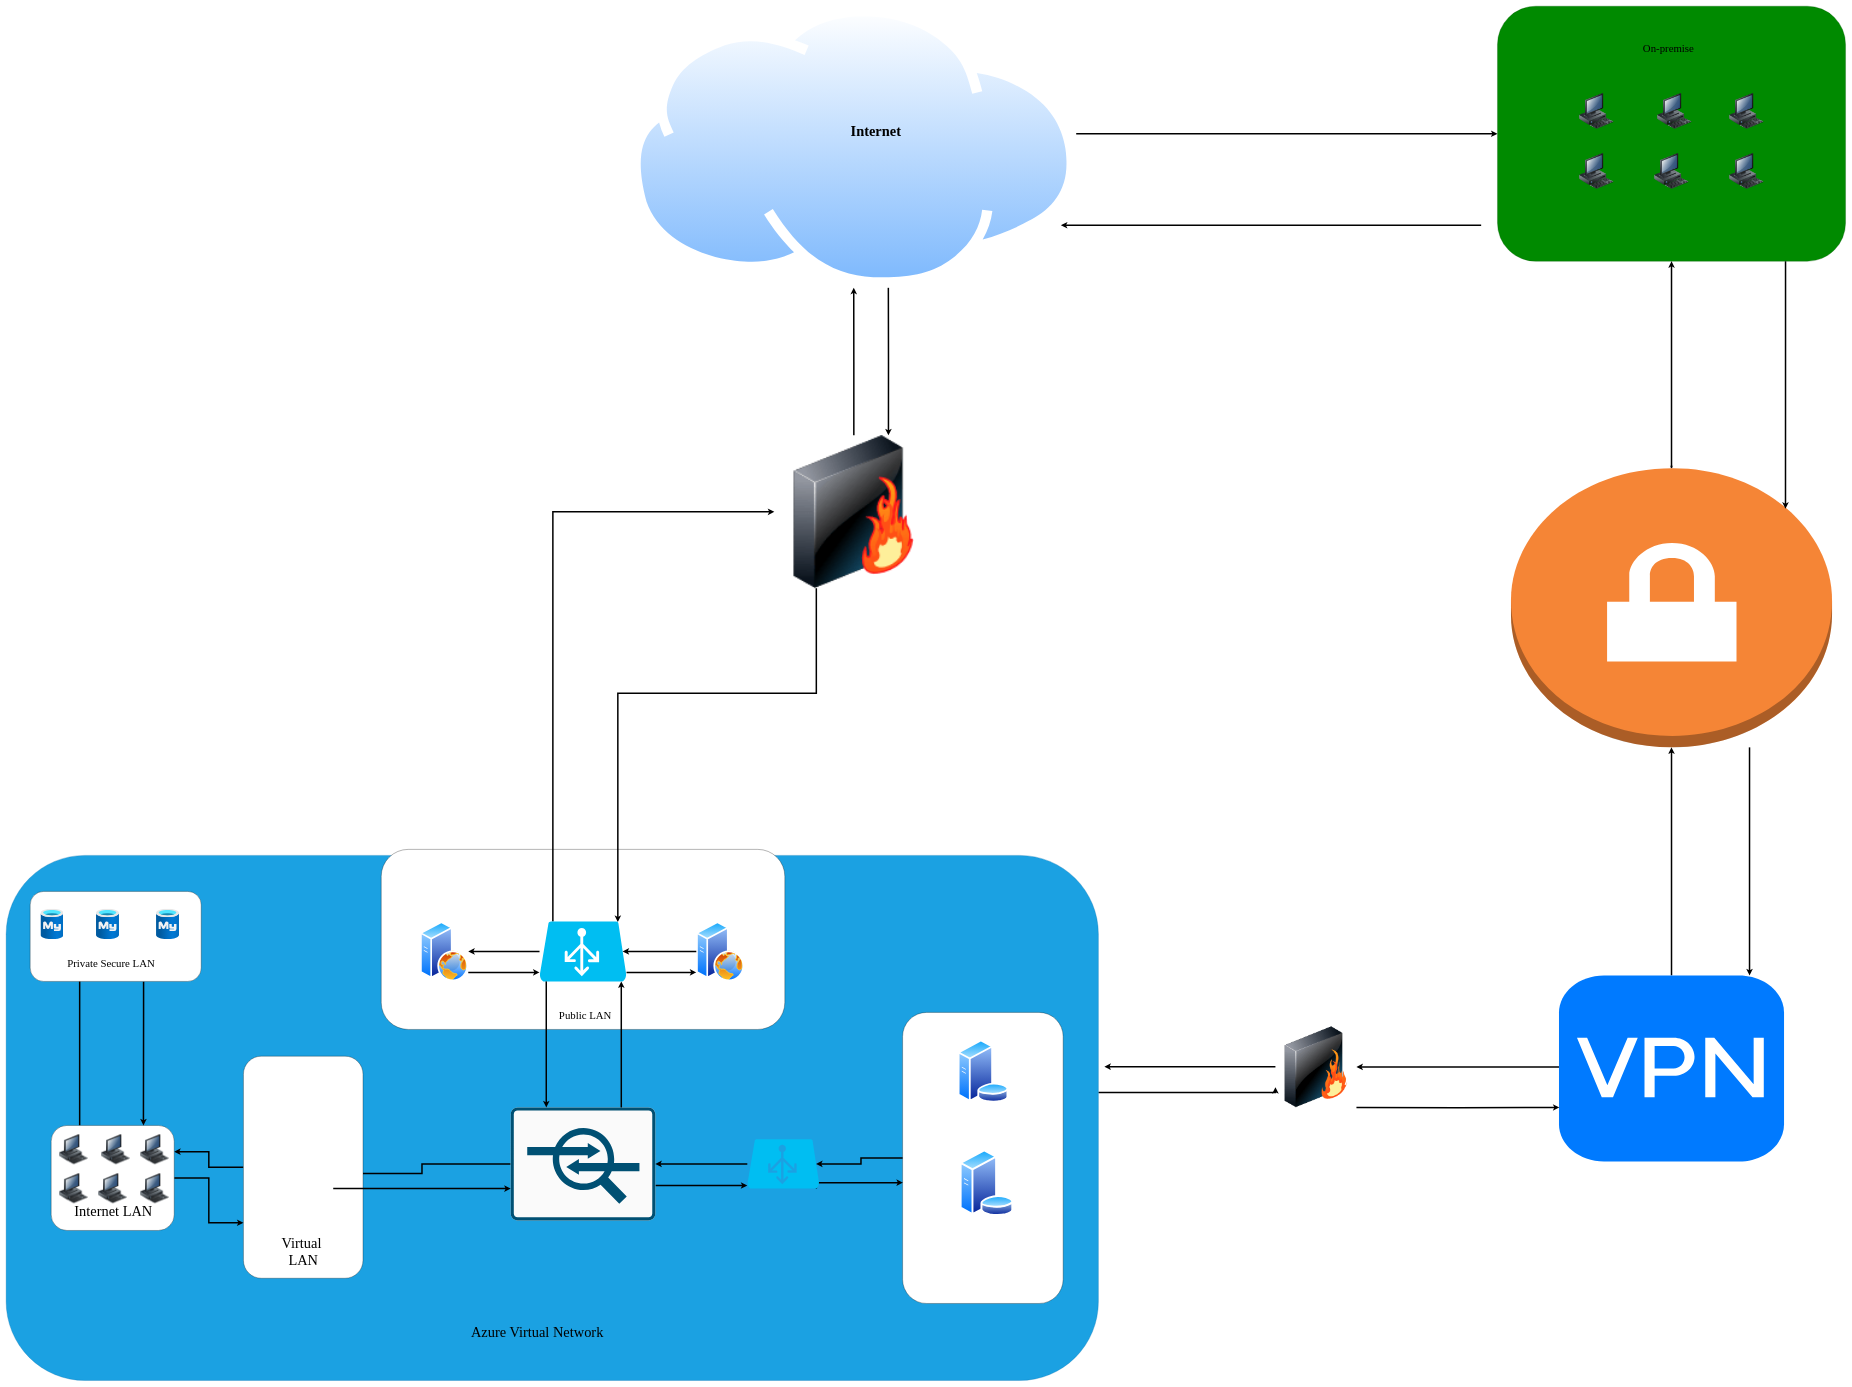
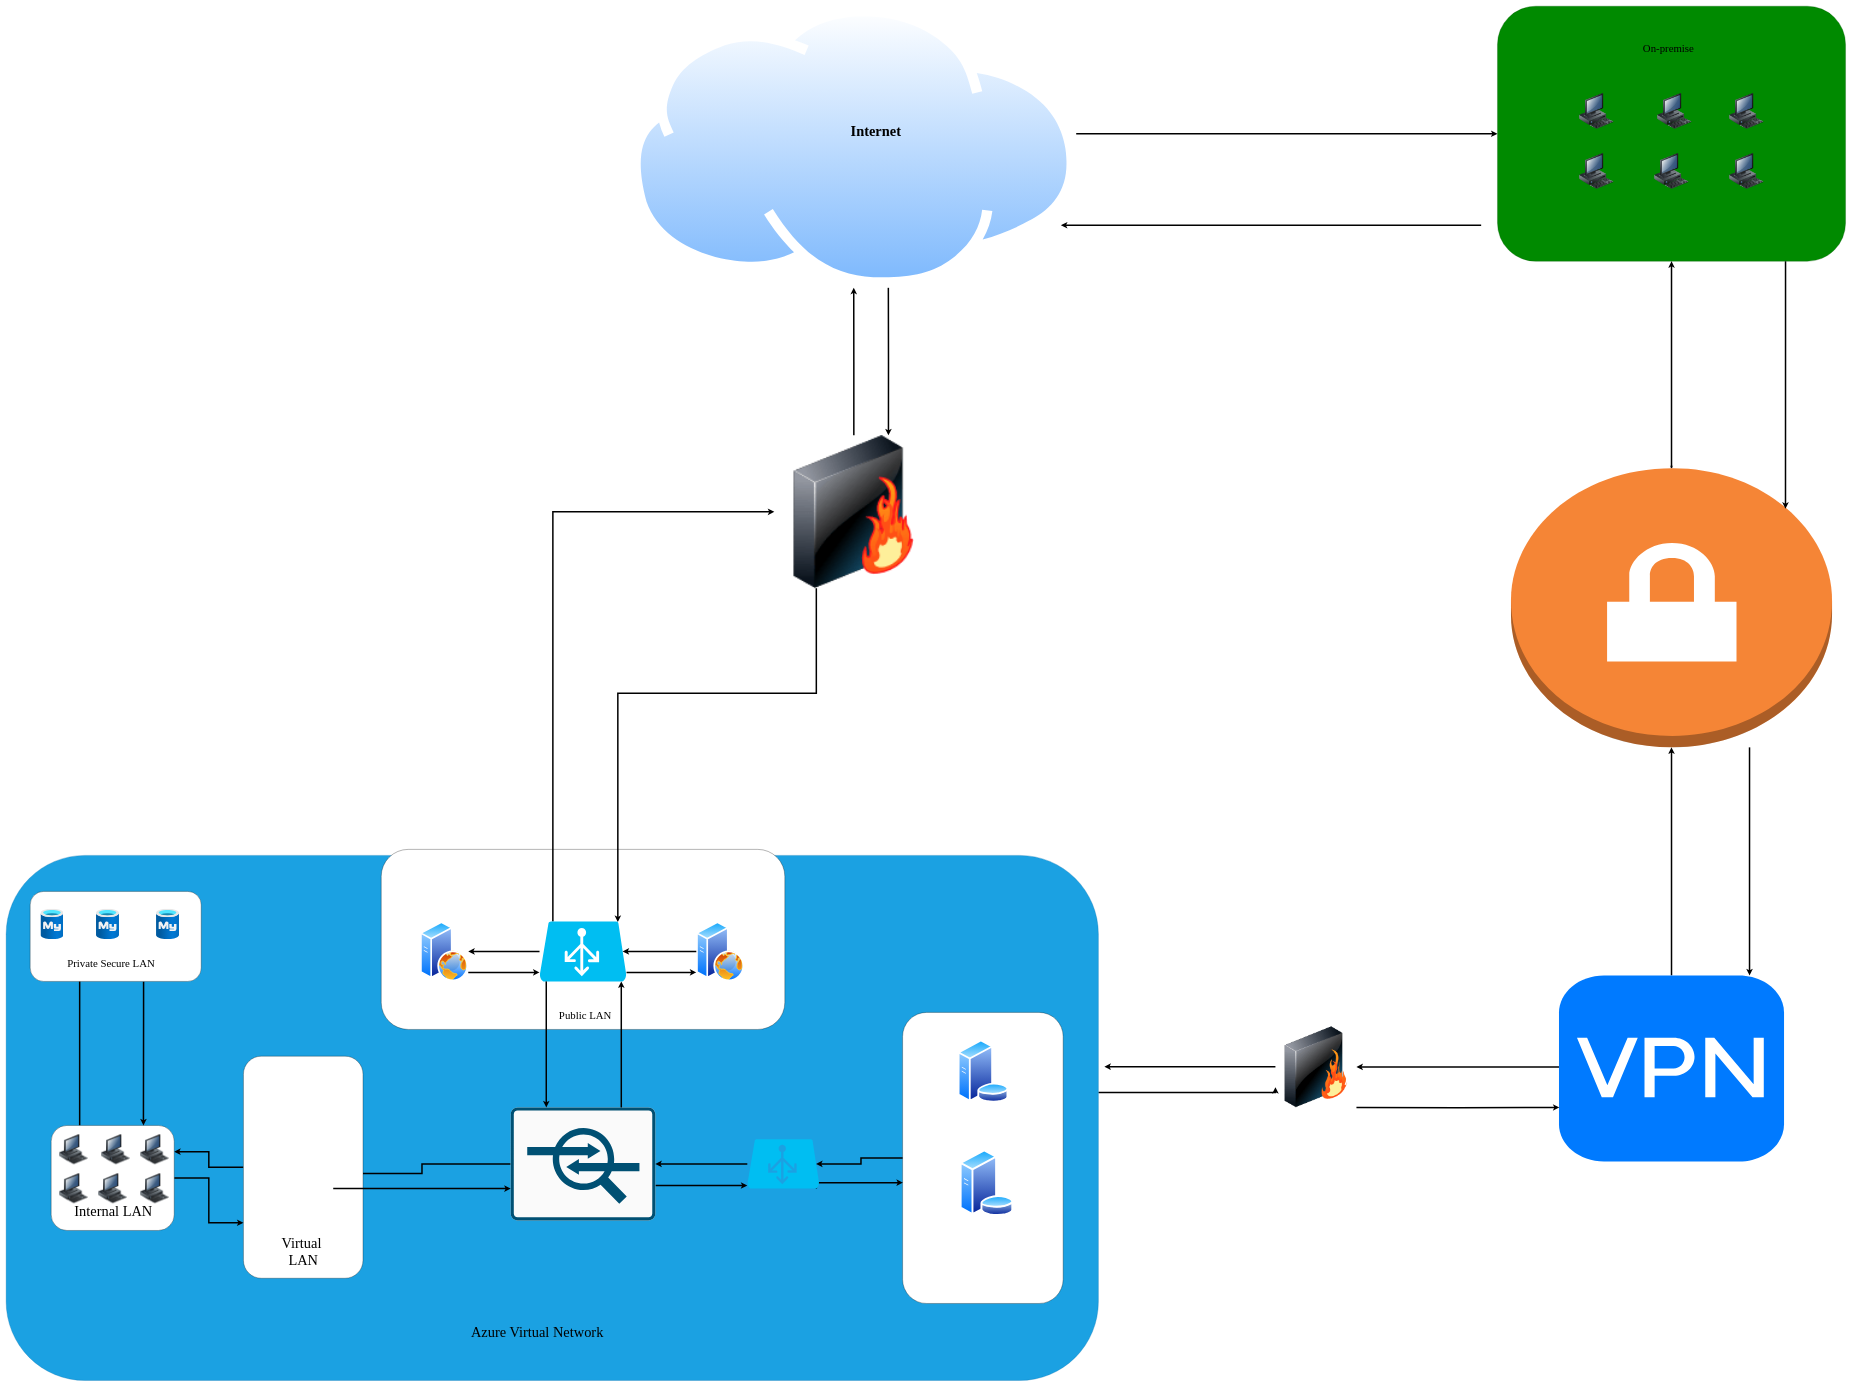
node "Internet LAN": label "Internet LAN" -> "Internal LAN"
